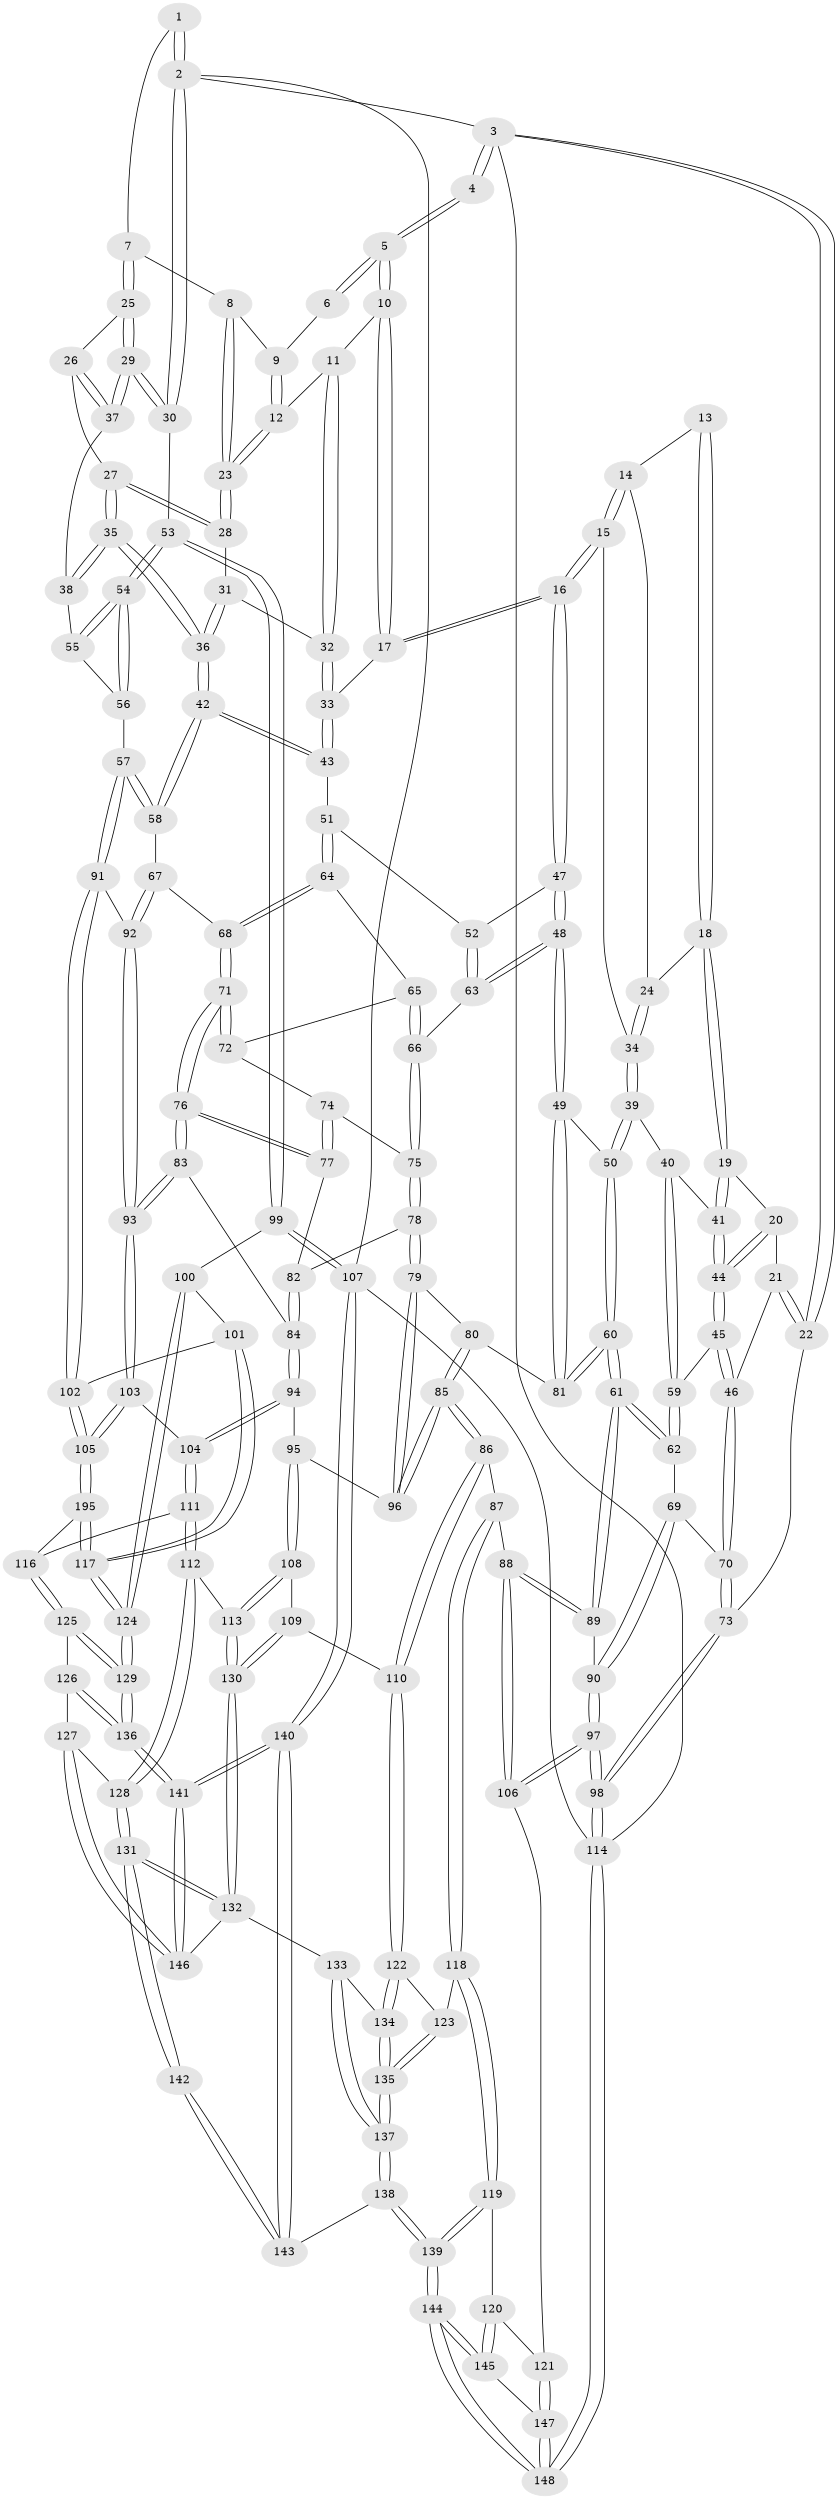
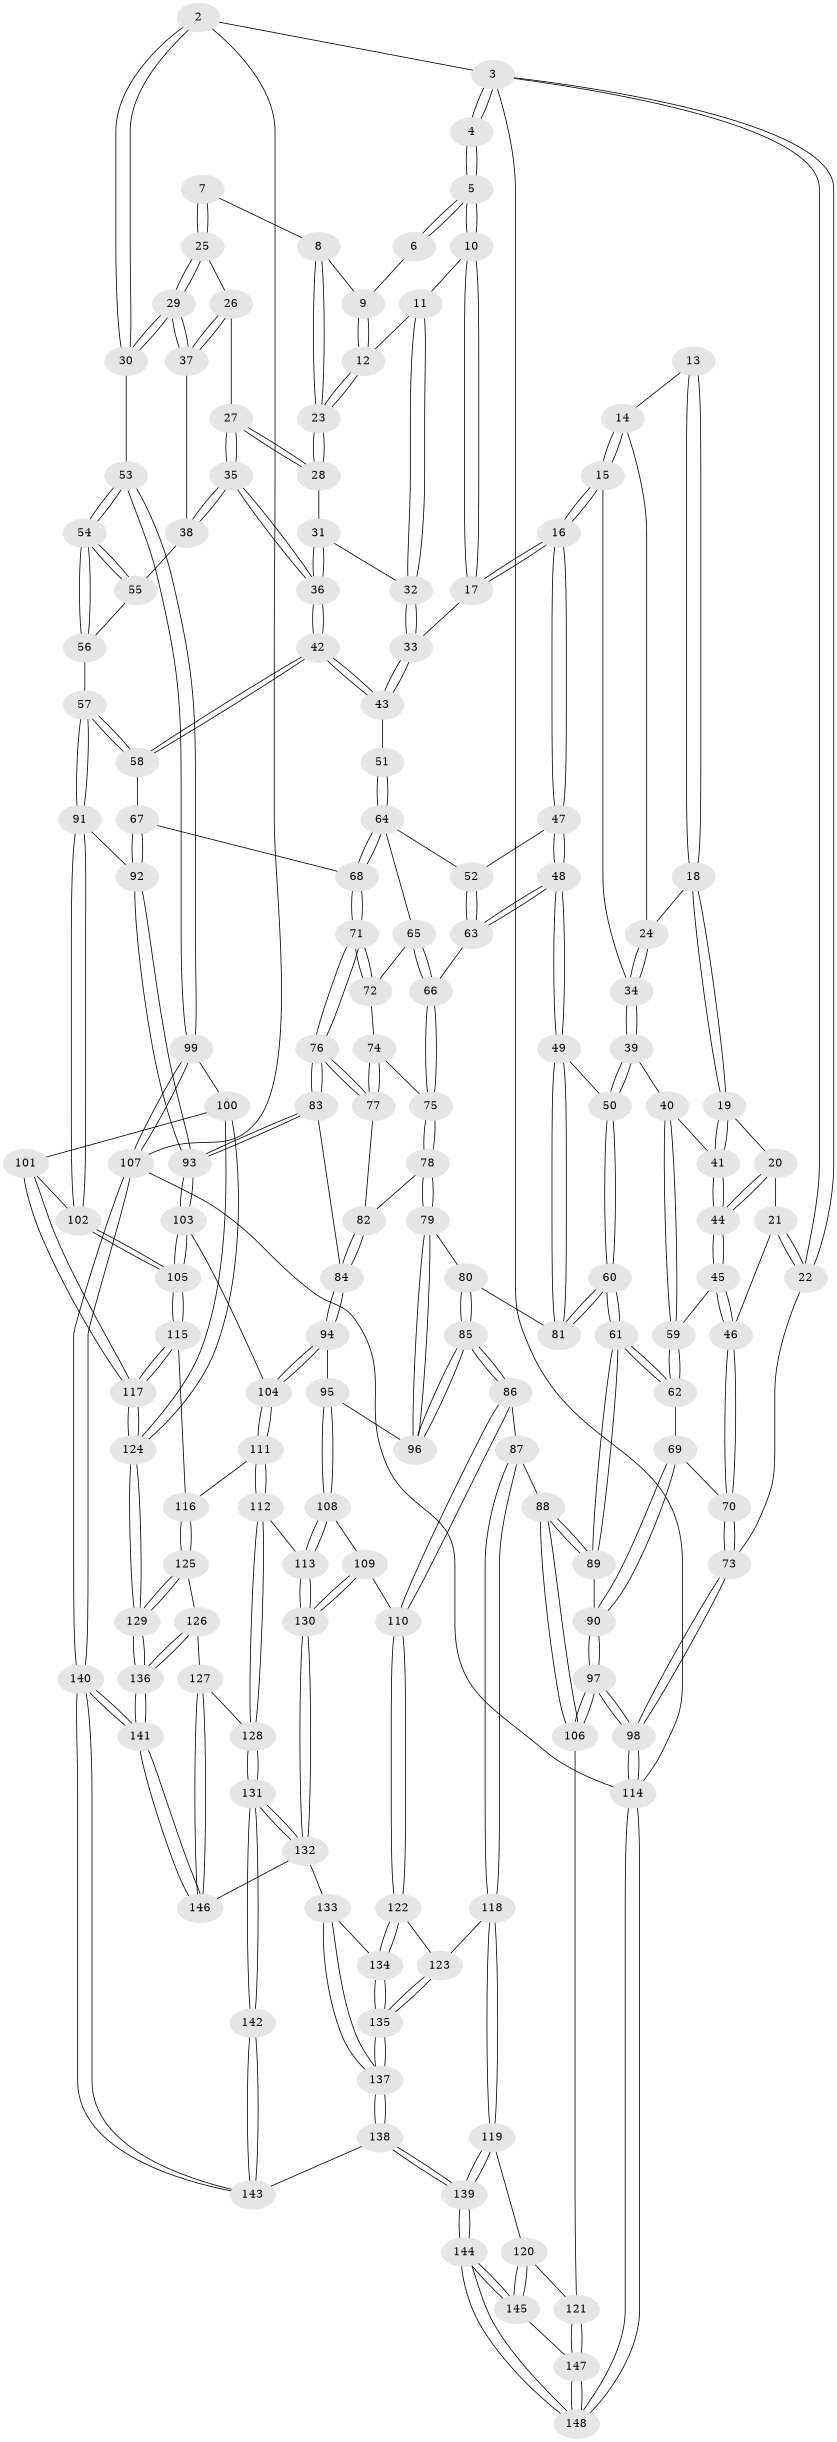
node "1": removed
edge "51" -- "52": now "64" -- "52"
node "195": label "195" -> "115"
